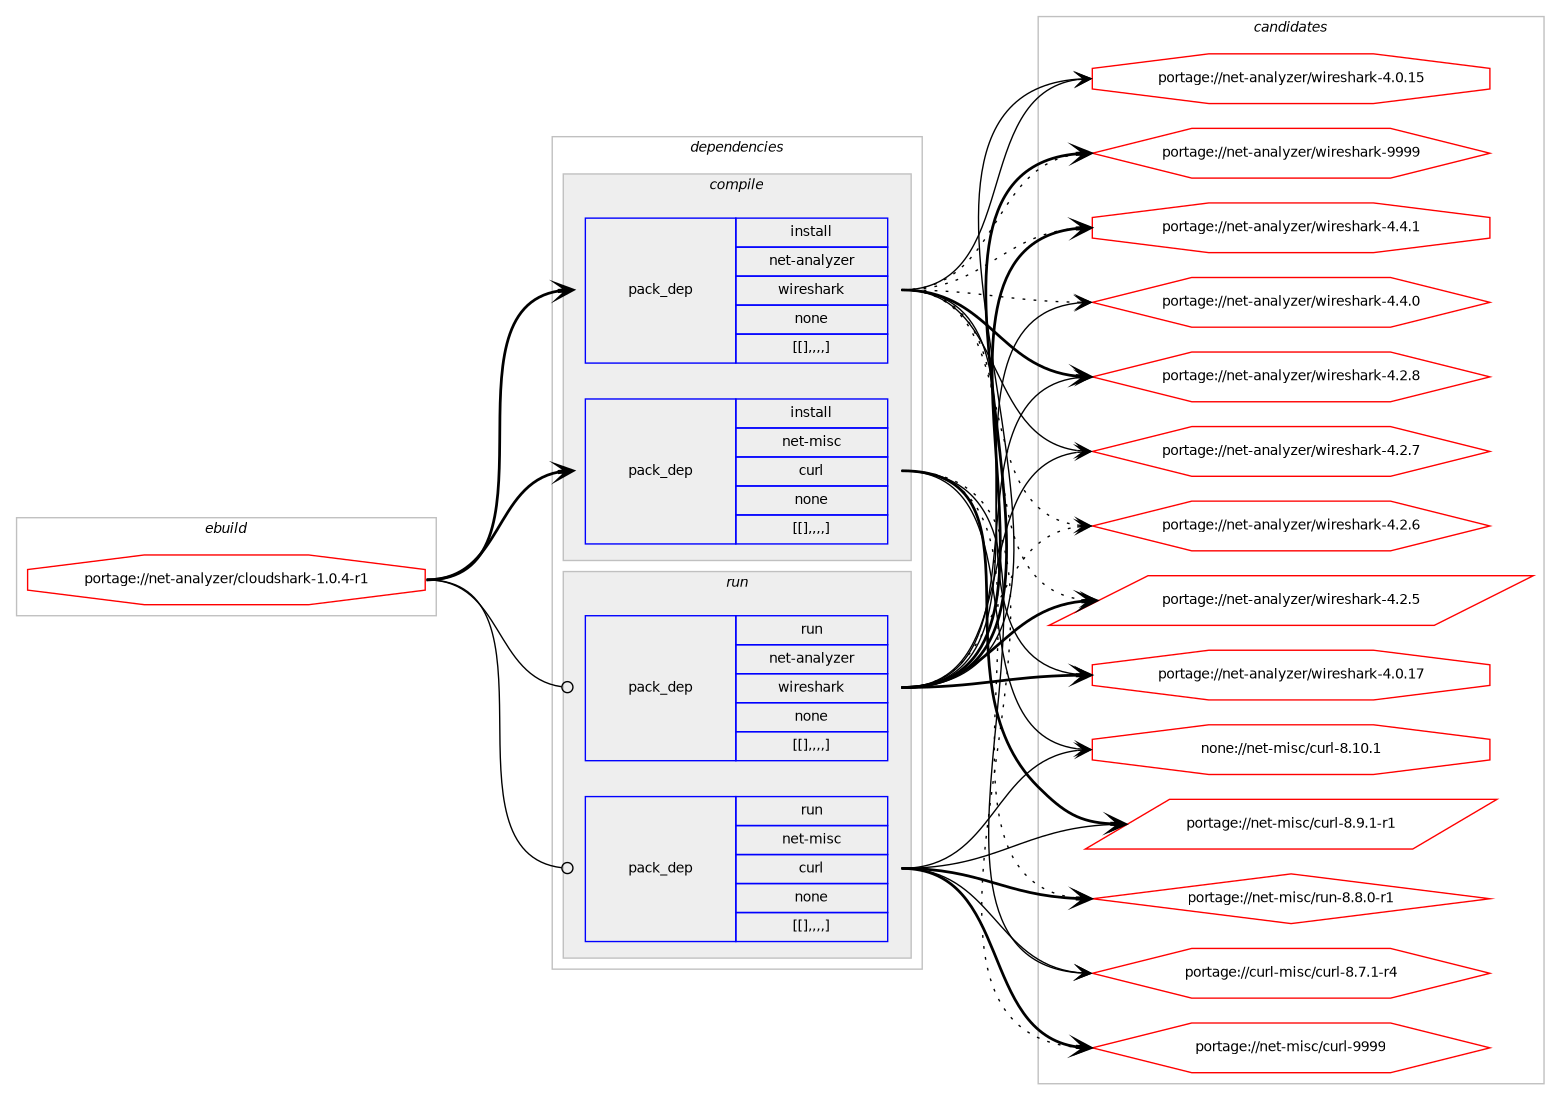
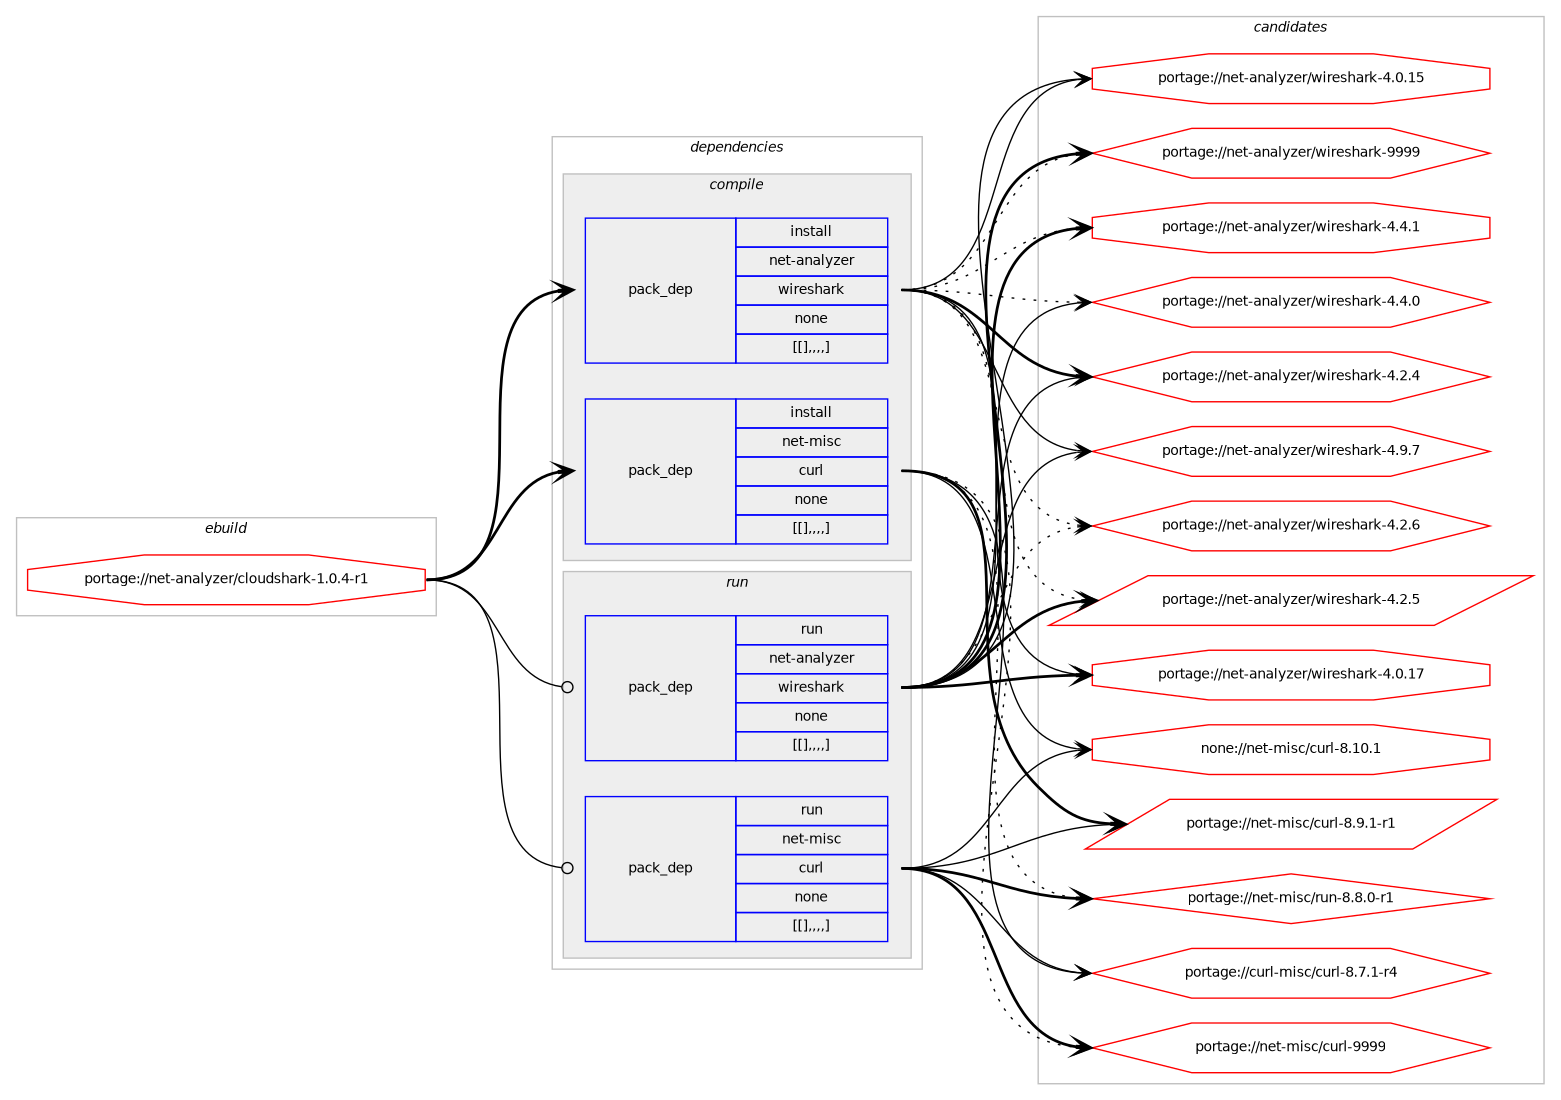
node "portage://net-analyzer/wireshark-4.2.8": label "portage://net-analyzer/wireshark-4.2.8" -> "portage://net-analyzer/wireshark-4.2.4"
node "portage://net-analyzer/wireshark-4.2.7": label "portage://net-analyzer/wireshark-4.2.7" -> "portage://net-analyzer/wireshark-4.9.7"
